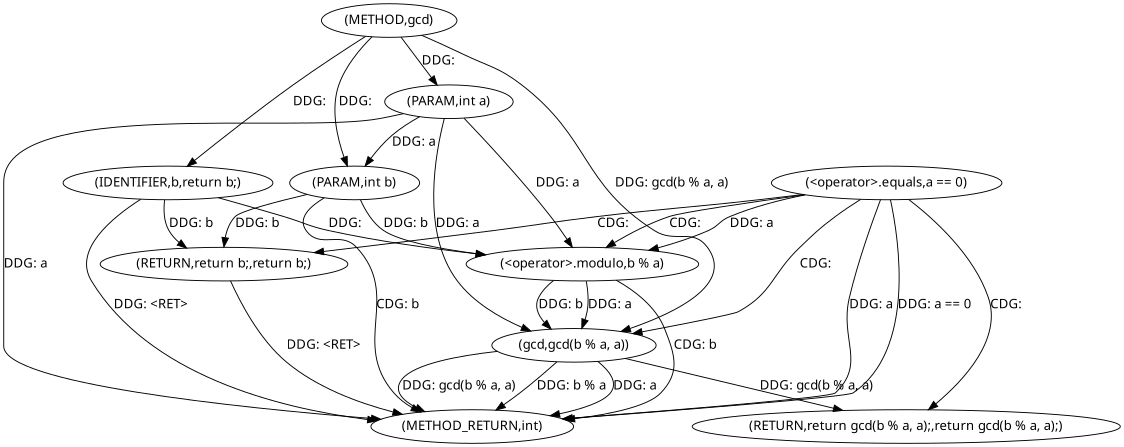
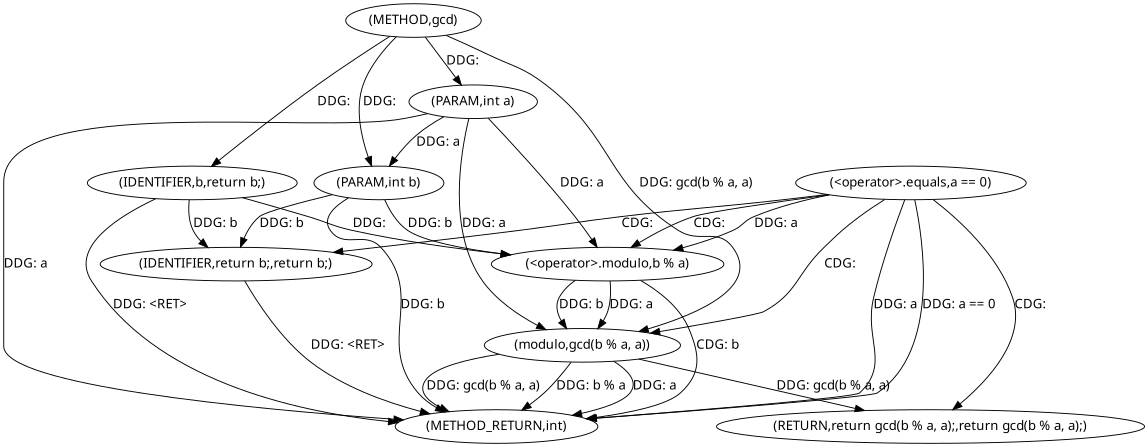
node "(RETURN,return b;,return b;)": label "(RETURN,return b;,return b;)" -> "(IDENTIFIER,return b;,return b;)"
edge "(PARAM,int b)" -> "(METHOD_RETURN,int)": label "CDG: b" -> "DDG: b"
node "(gcd,gcd(b % a, a))": label "(gcd,gcd(b % a, a))" -> "(modulo,gcd(b % a, a))"
